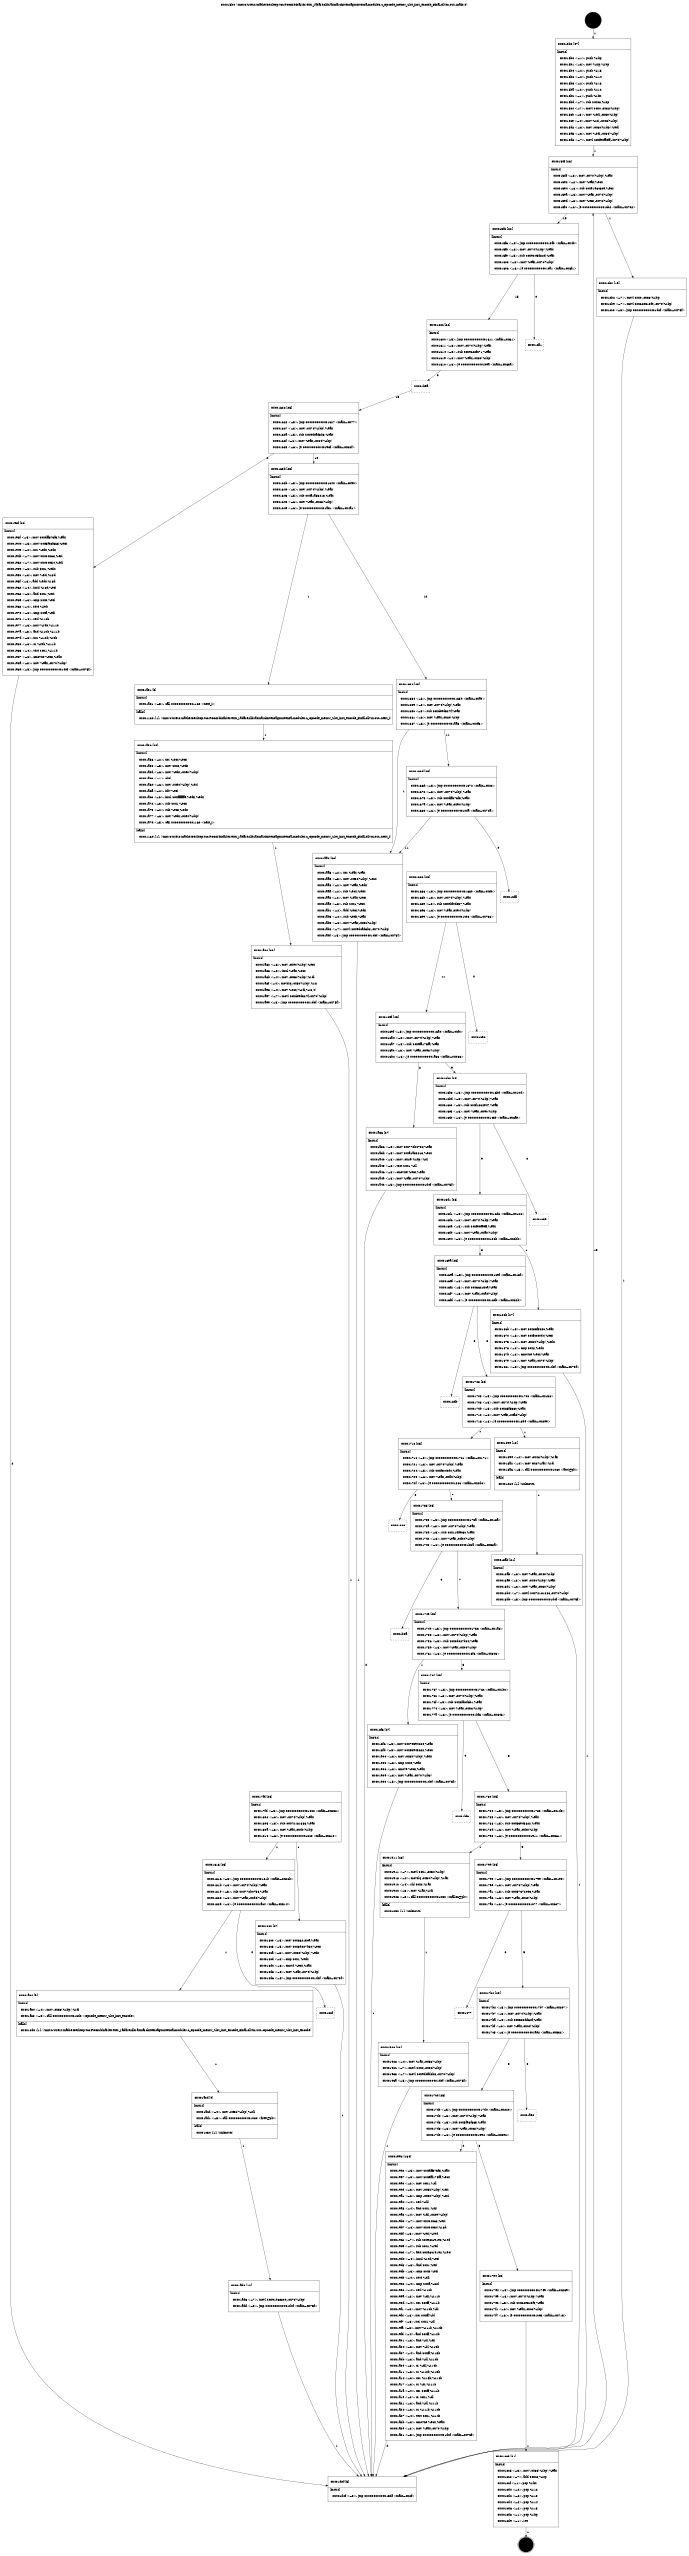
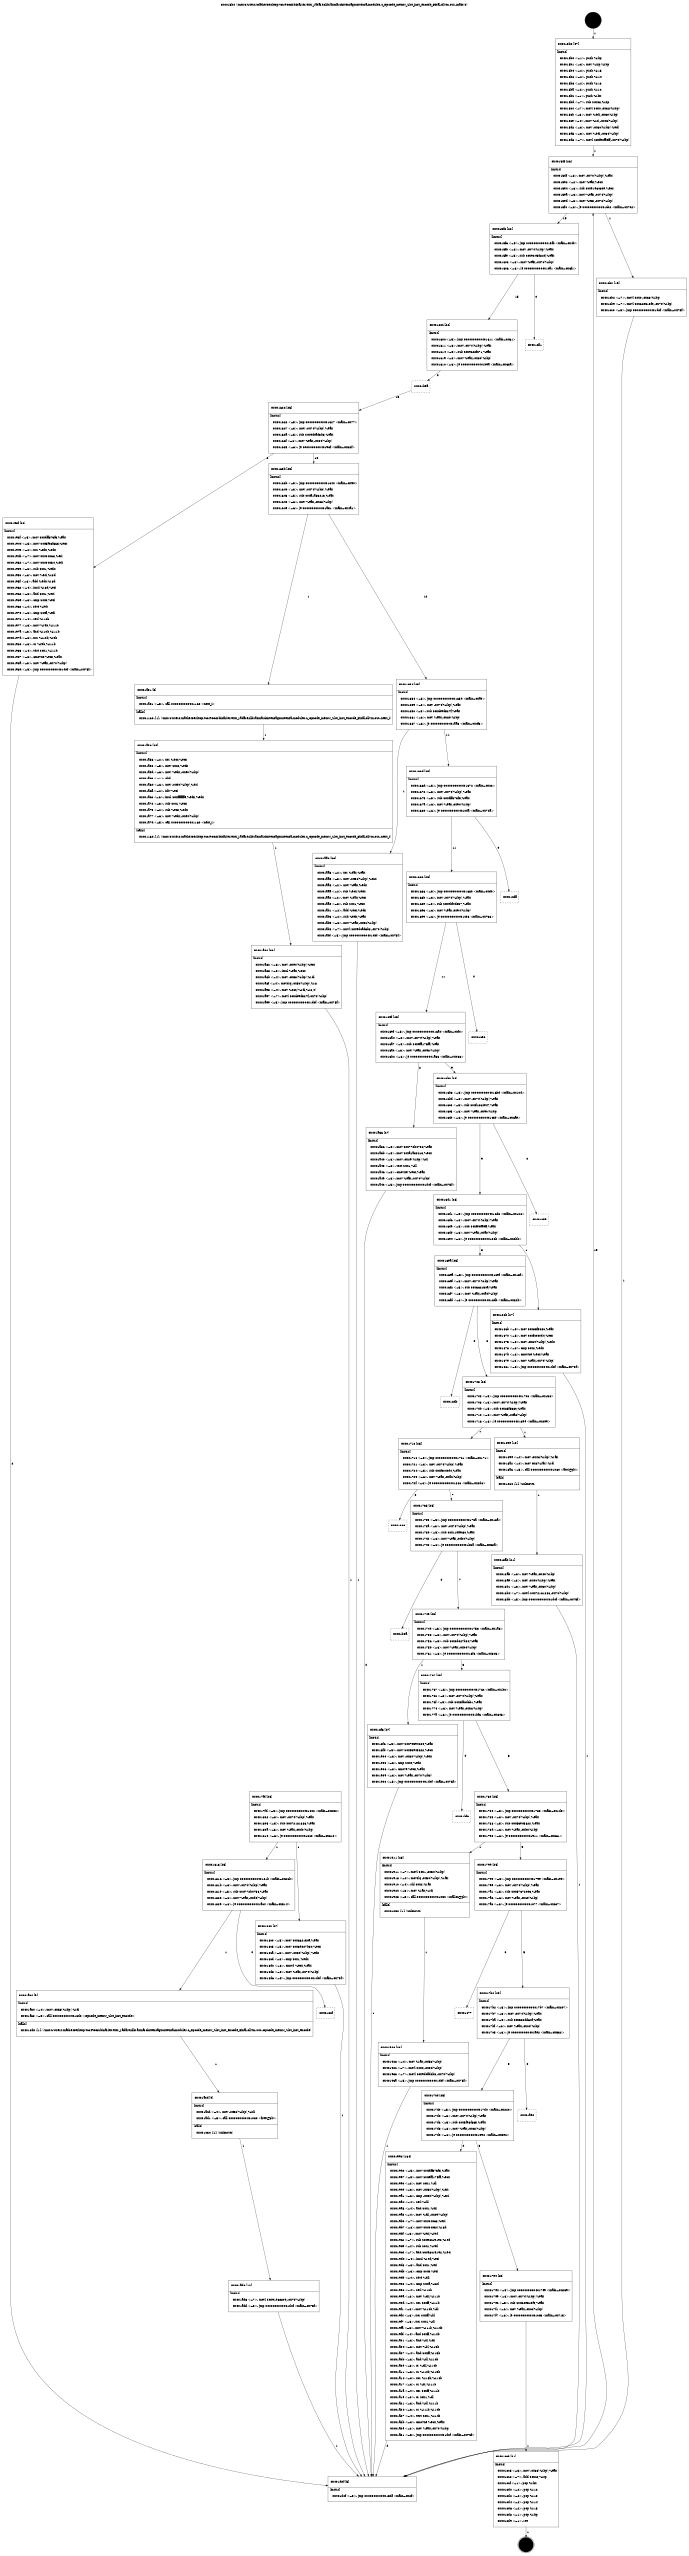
edge "0x40166d [25]" -> "0x401aa3 [33]": now "0x40166d [25]" -> "0x401686 [25]"
